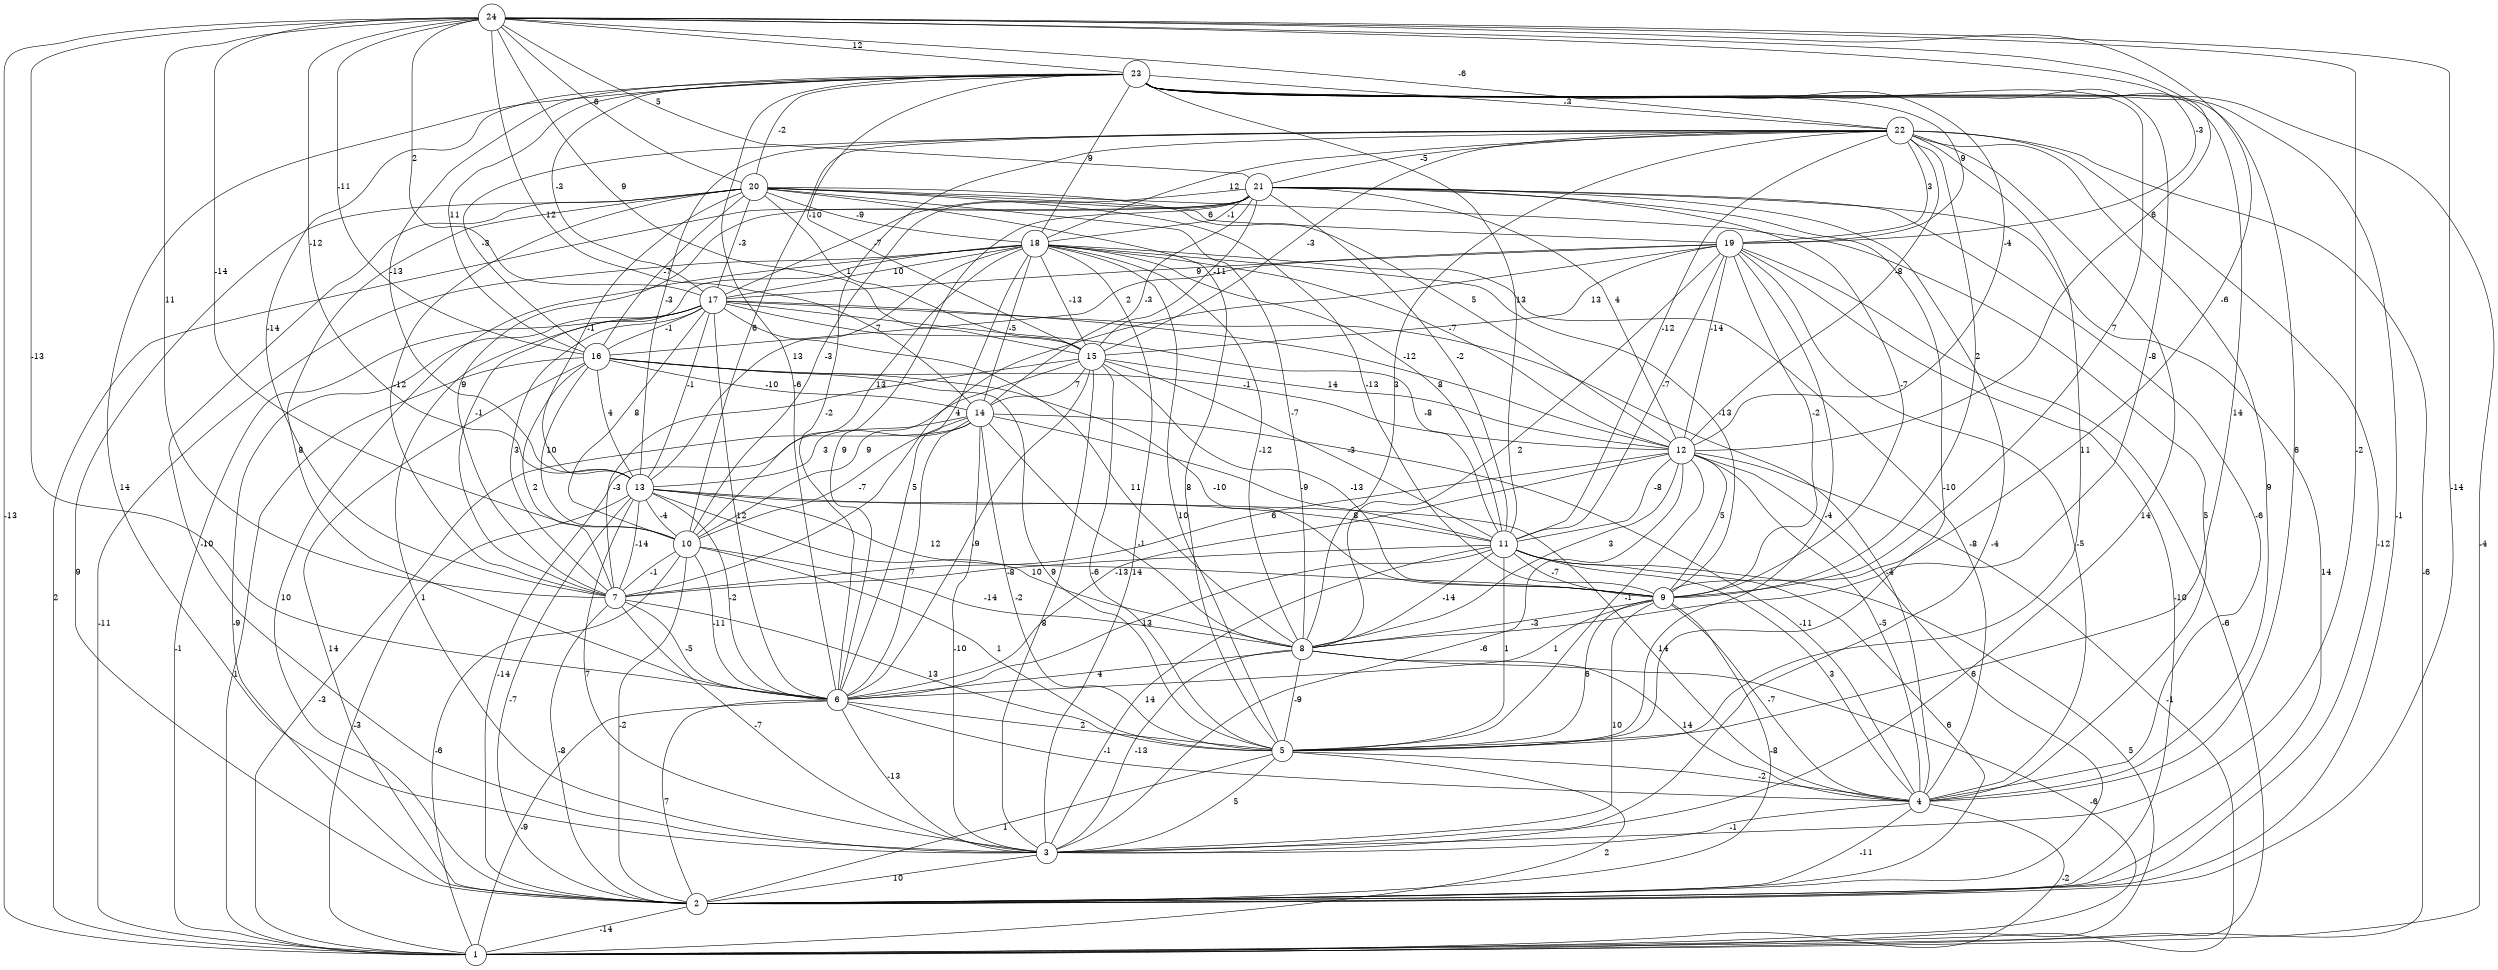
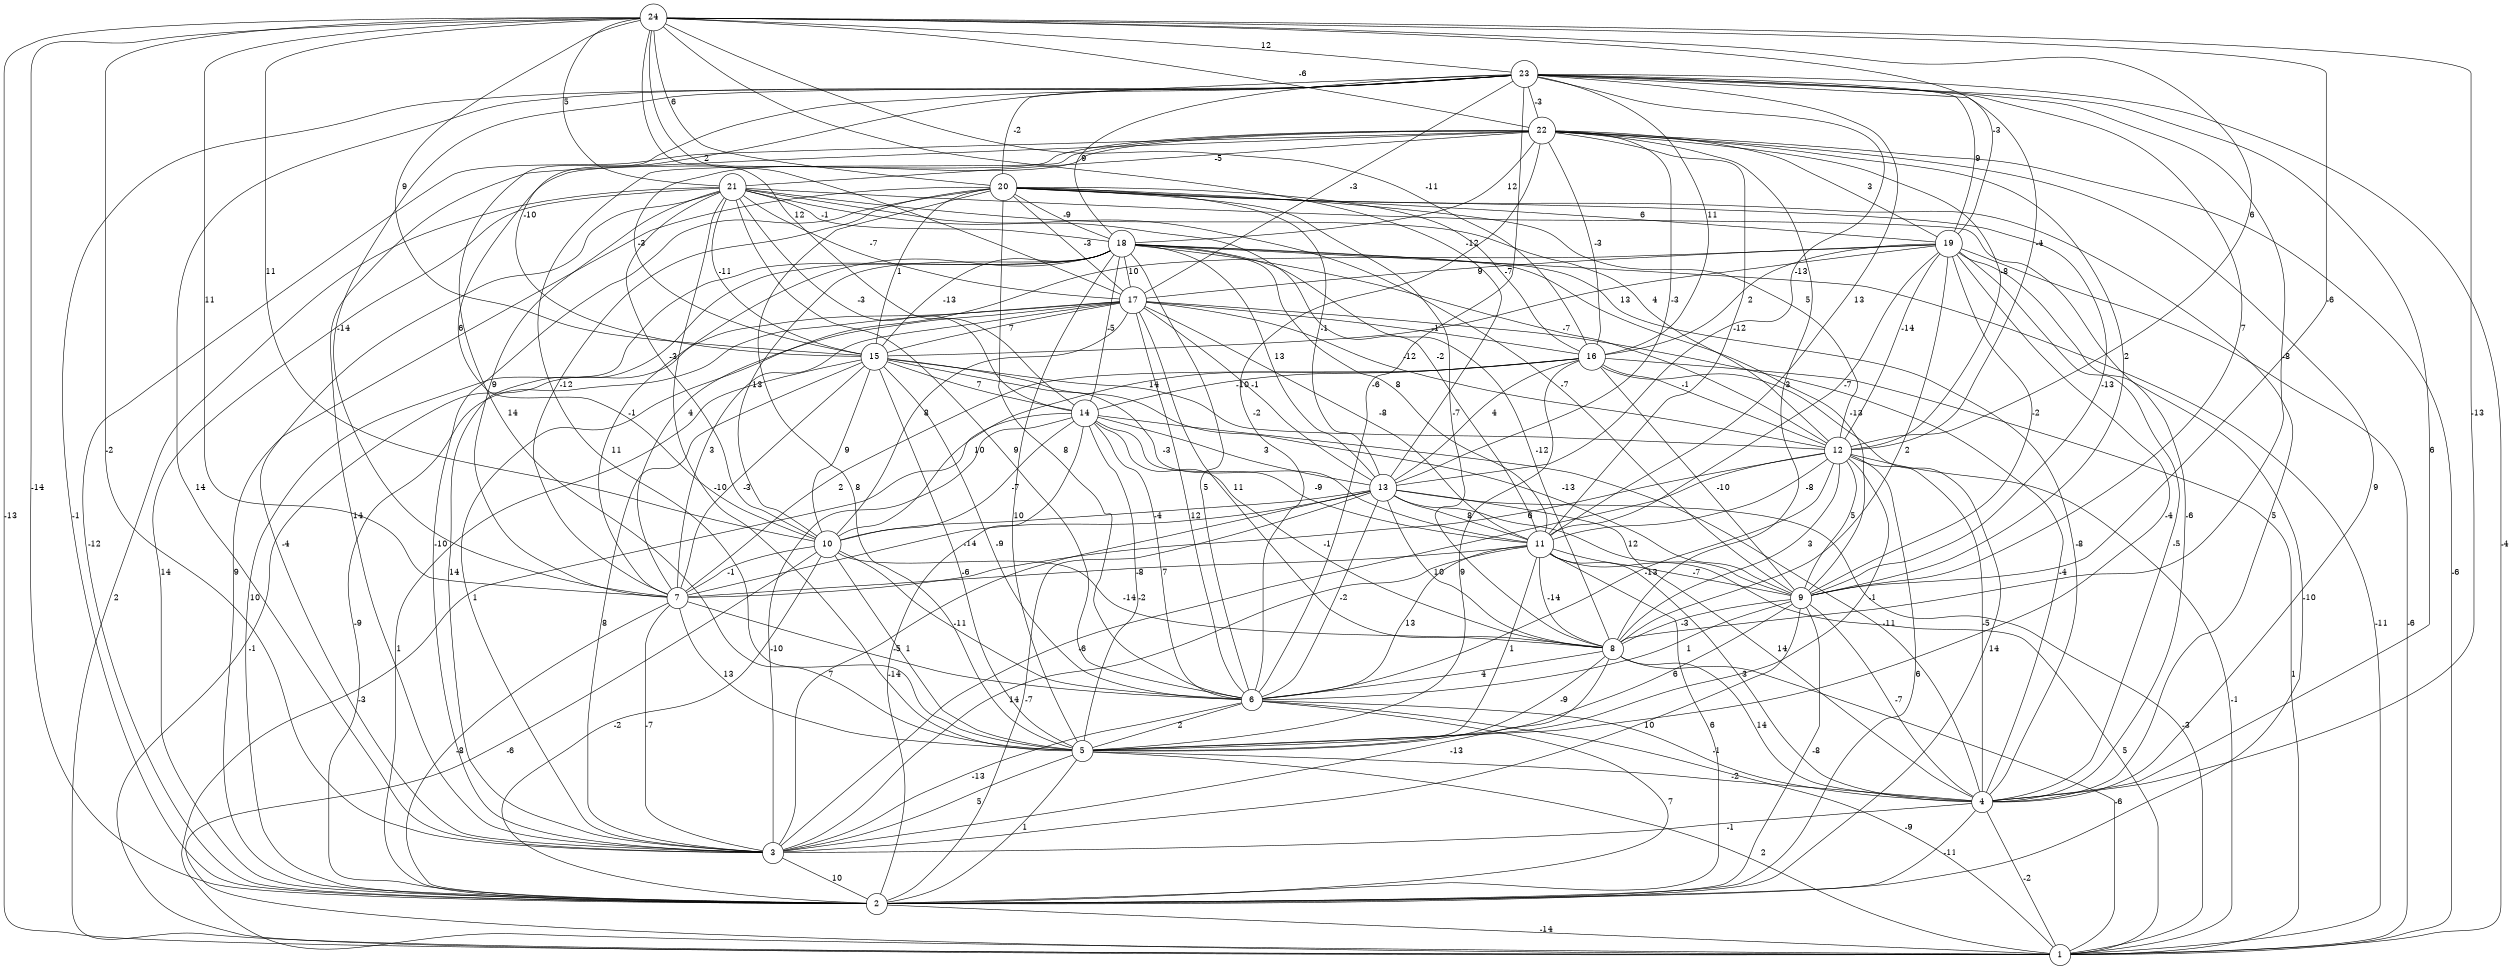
edge "24" -- "10": label "-14" -> "11"
edge "24" -- "6": now "24" -- "4"
edge "15" -- "2": added, label "1"
